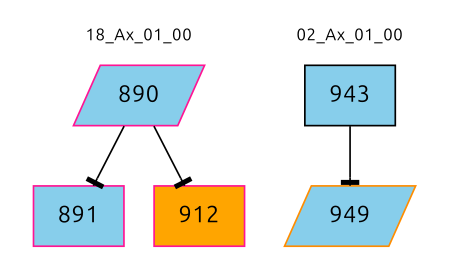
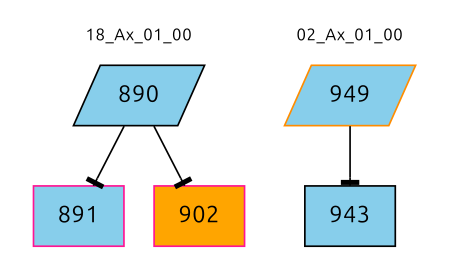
node "890": color deeppink -> black
edge "943" -> "949": reversed
node "912": label "912" -> "902"
